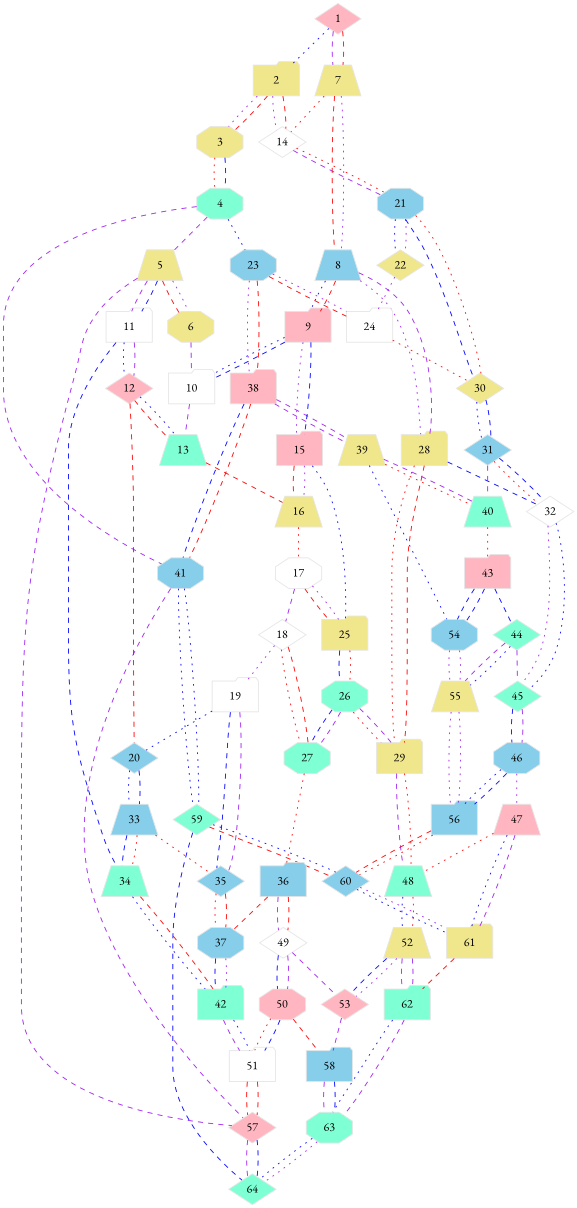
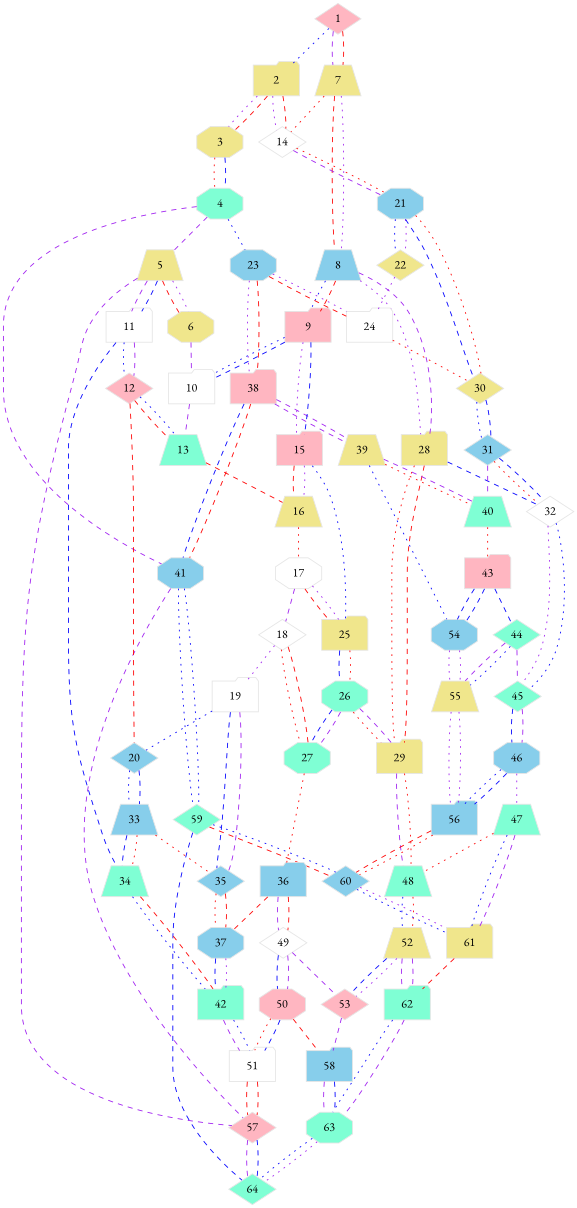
node "47": fillcolor lightpink -> aquamarine
